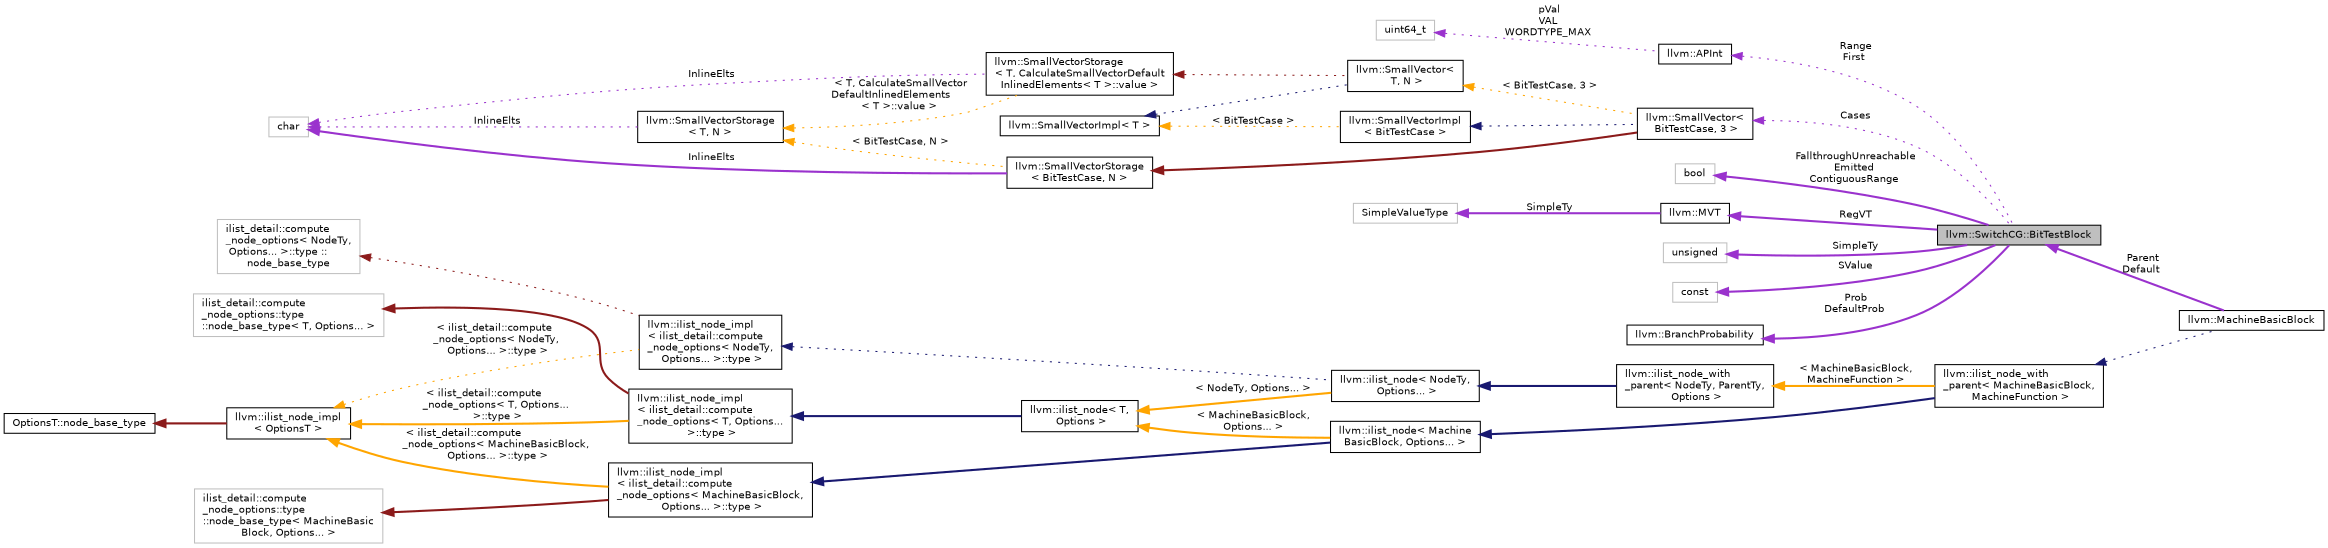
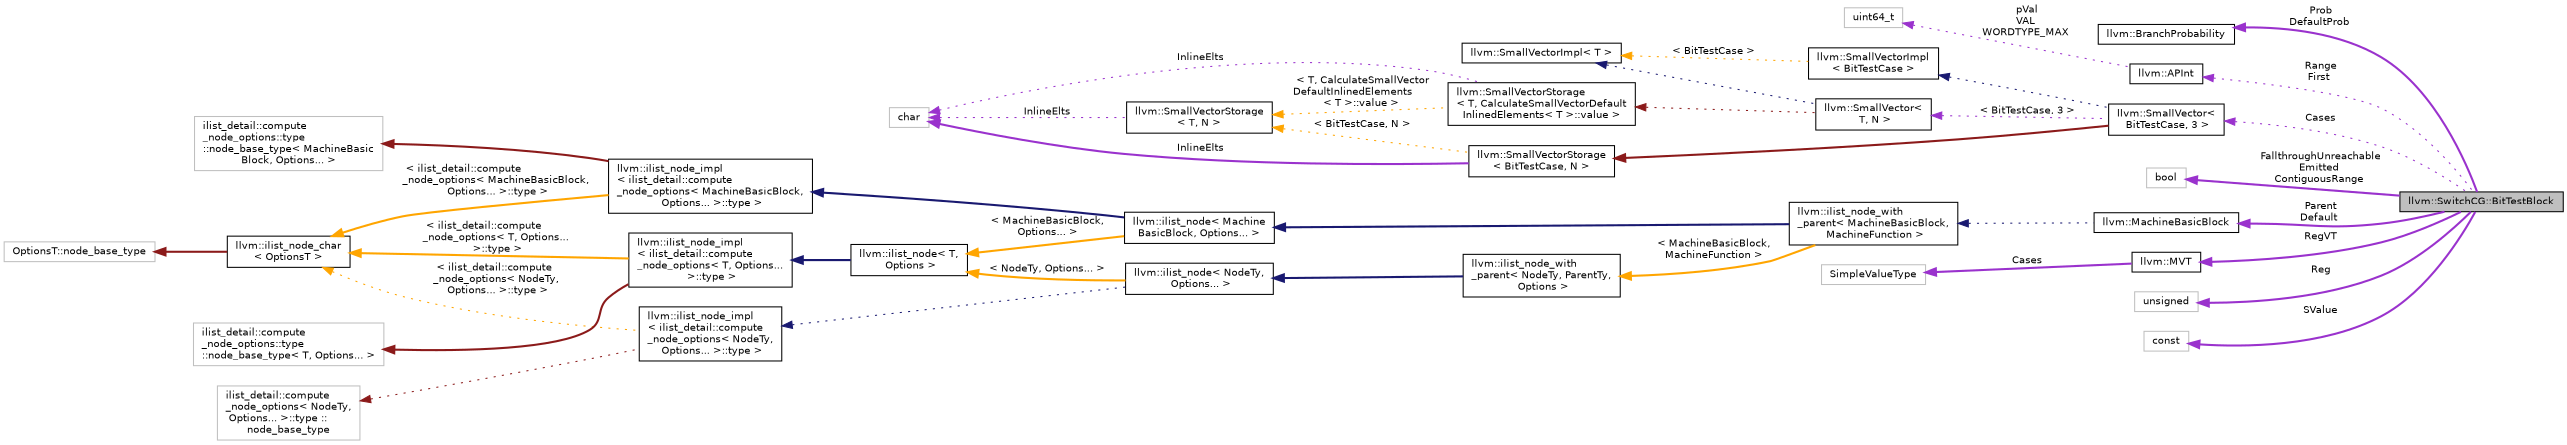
edge "llvm::SmallVector< BitTestCase, 3 >" -> "llvm::SmallVector< T, N >": color orange -> darkorchid3
edge "llvm::MVT" -> "SimpleValueType": label " SimpleTy" -> " Cases"
edge "llvm::SwitchCG::BitTestBlock" -> "unsigned": label " SimpleTy" -> " Reg"
edge "llvm::MachineBasicBlock" -> "llvm::SwitchCG::BitTestBlock": reversed
node "OptionsT::node_base_type": color black -> grey75
node "llvm::ilist_node_impl < OptionsT >": label "llvm::ilist_node_impl < OptionsT >" -> "llvm::ilist_node_char < OptionsT >"
